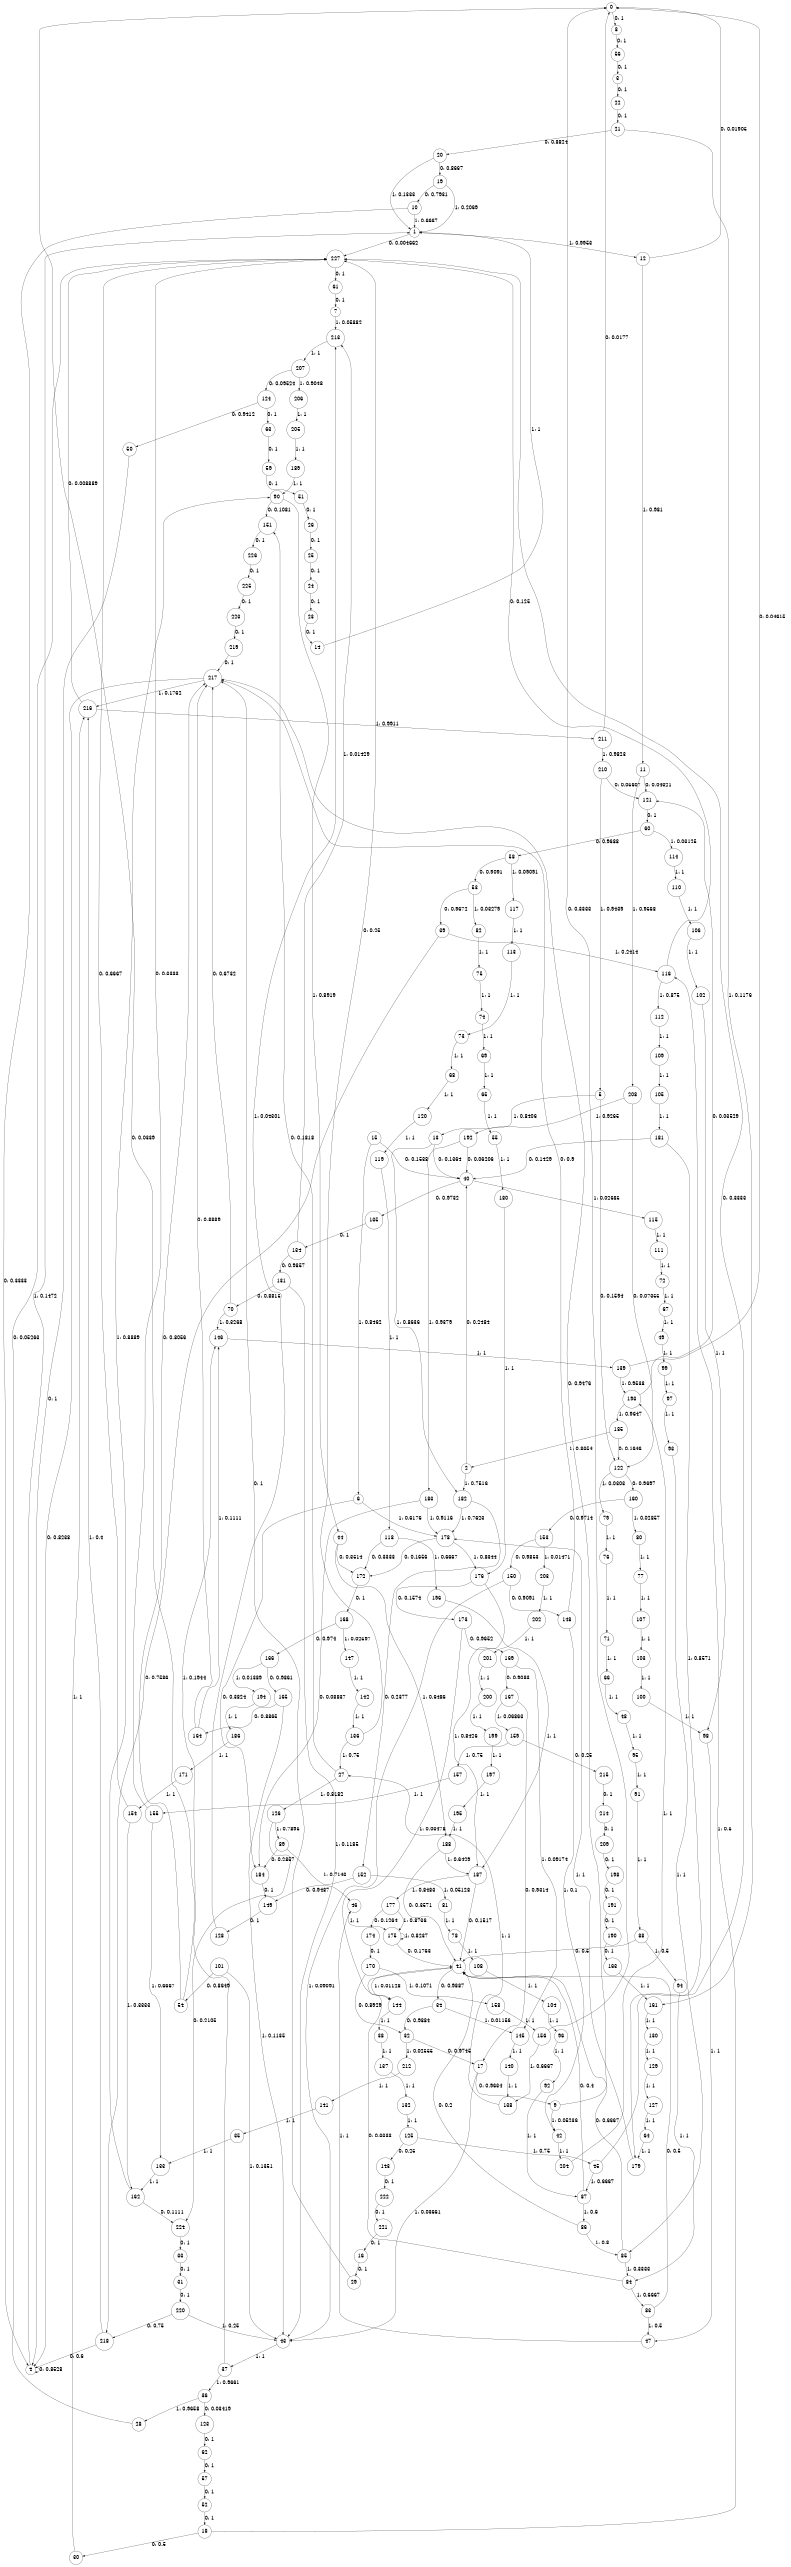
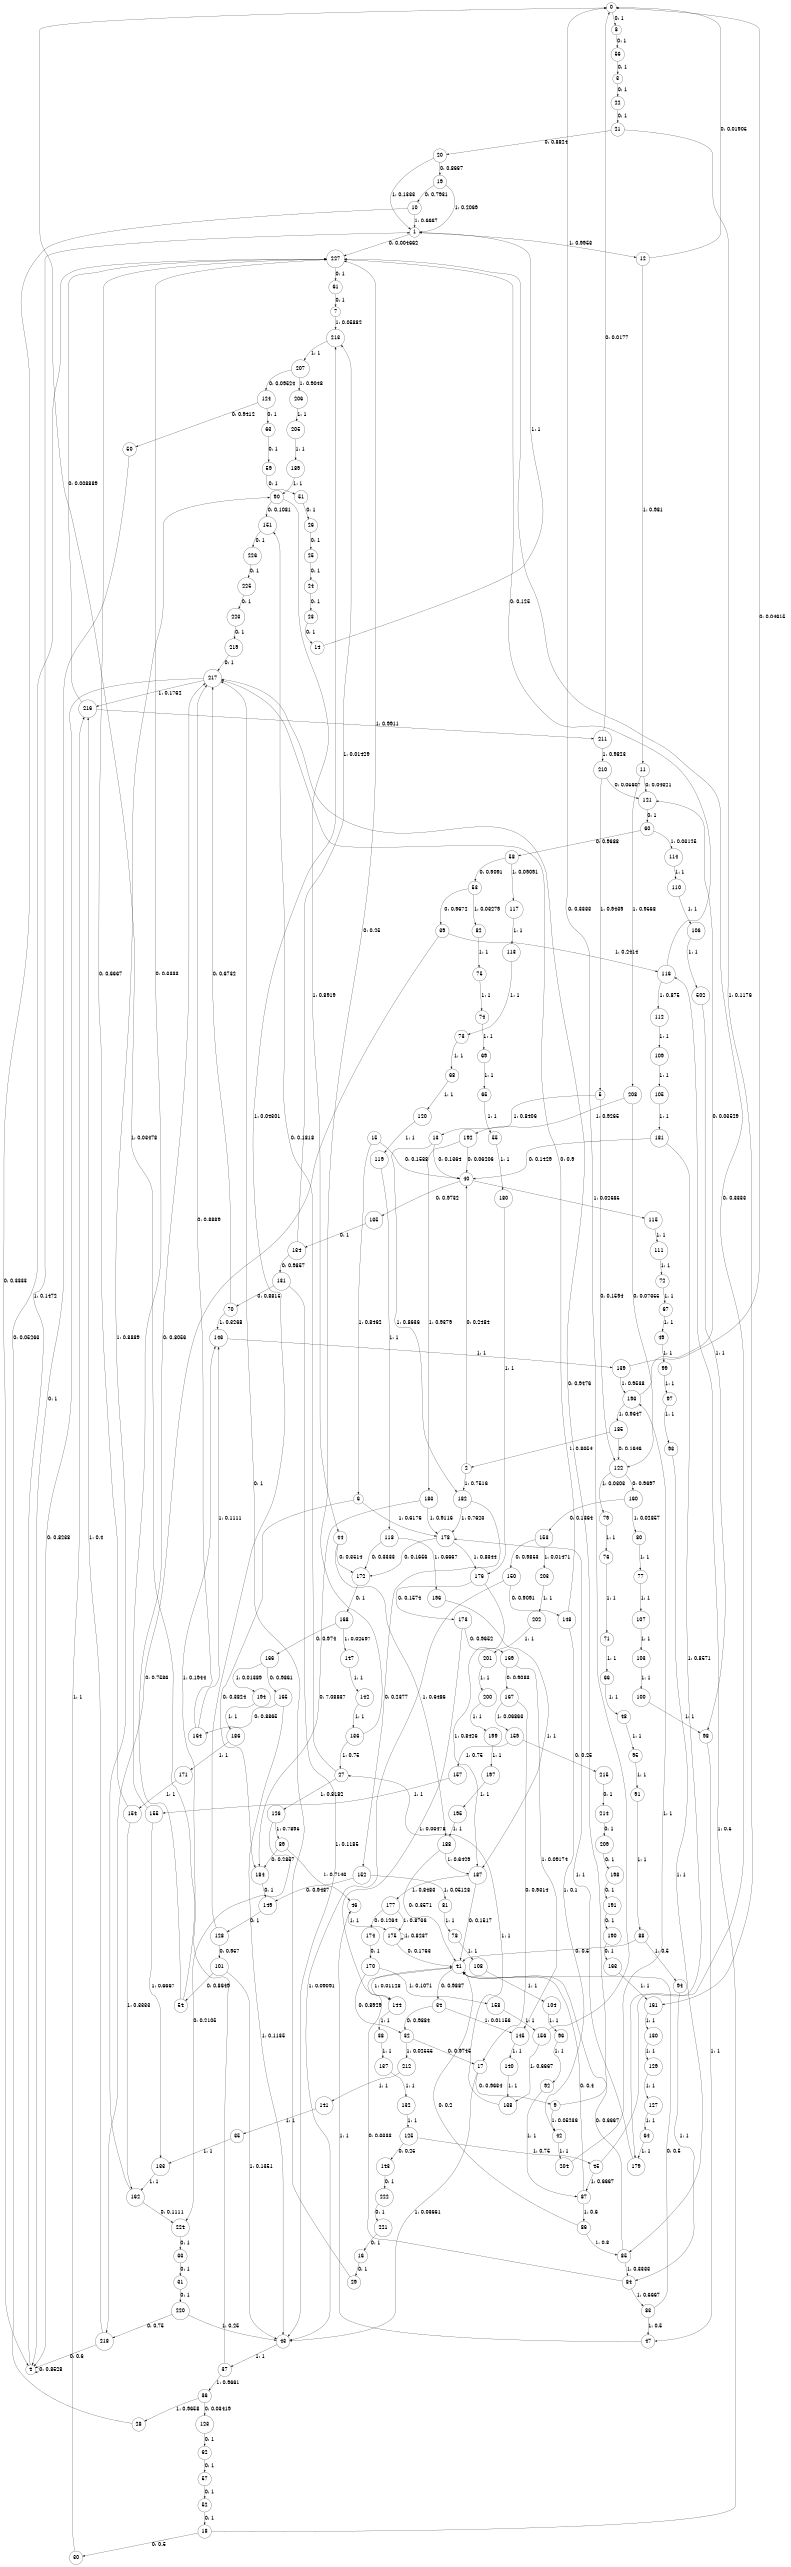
node "102": label "102" -> "502"
edge "37" -> "0": label "0: 0.0339   " -> "1: 0.03478  "
edge "160" -> "153": label "0: 0.9714   " -> "0: 0.1364   "
edge "183" -> "184": label "0: 0.08837  " -> "0: 7.08837  "
edge "128" -> "101": added, label "0: 0.957"
